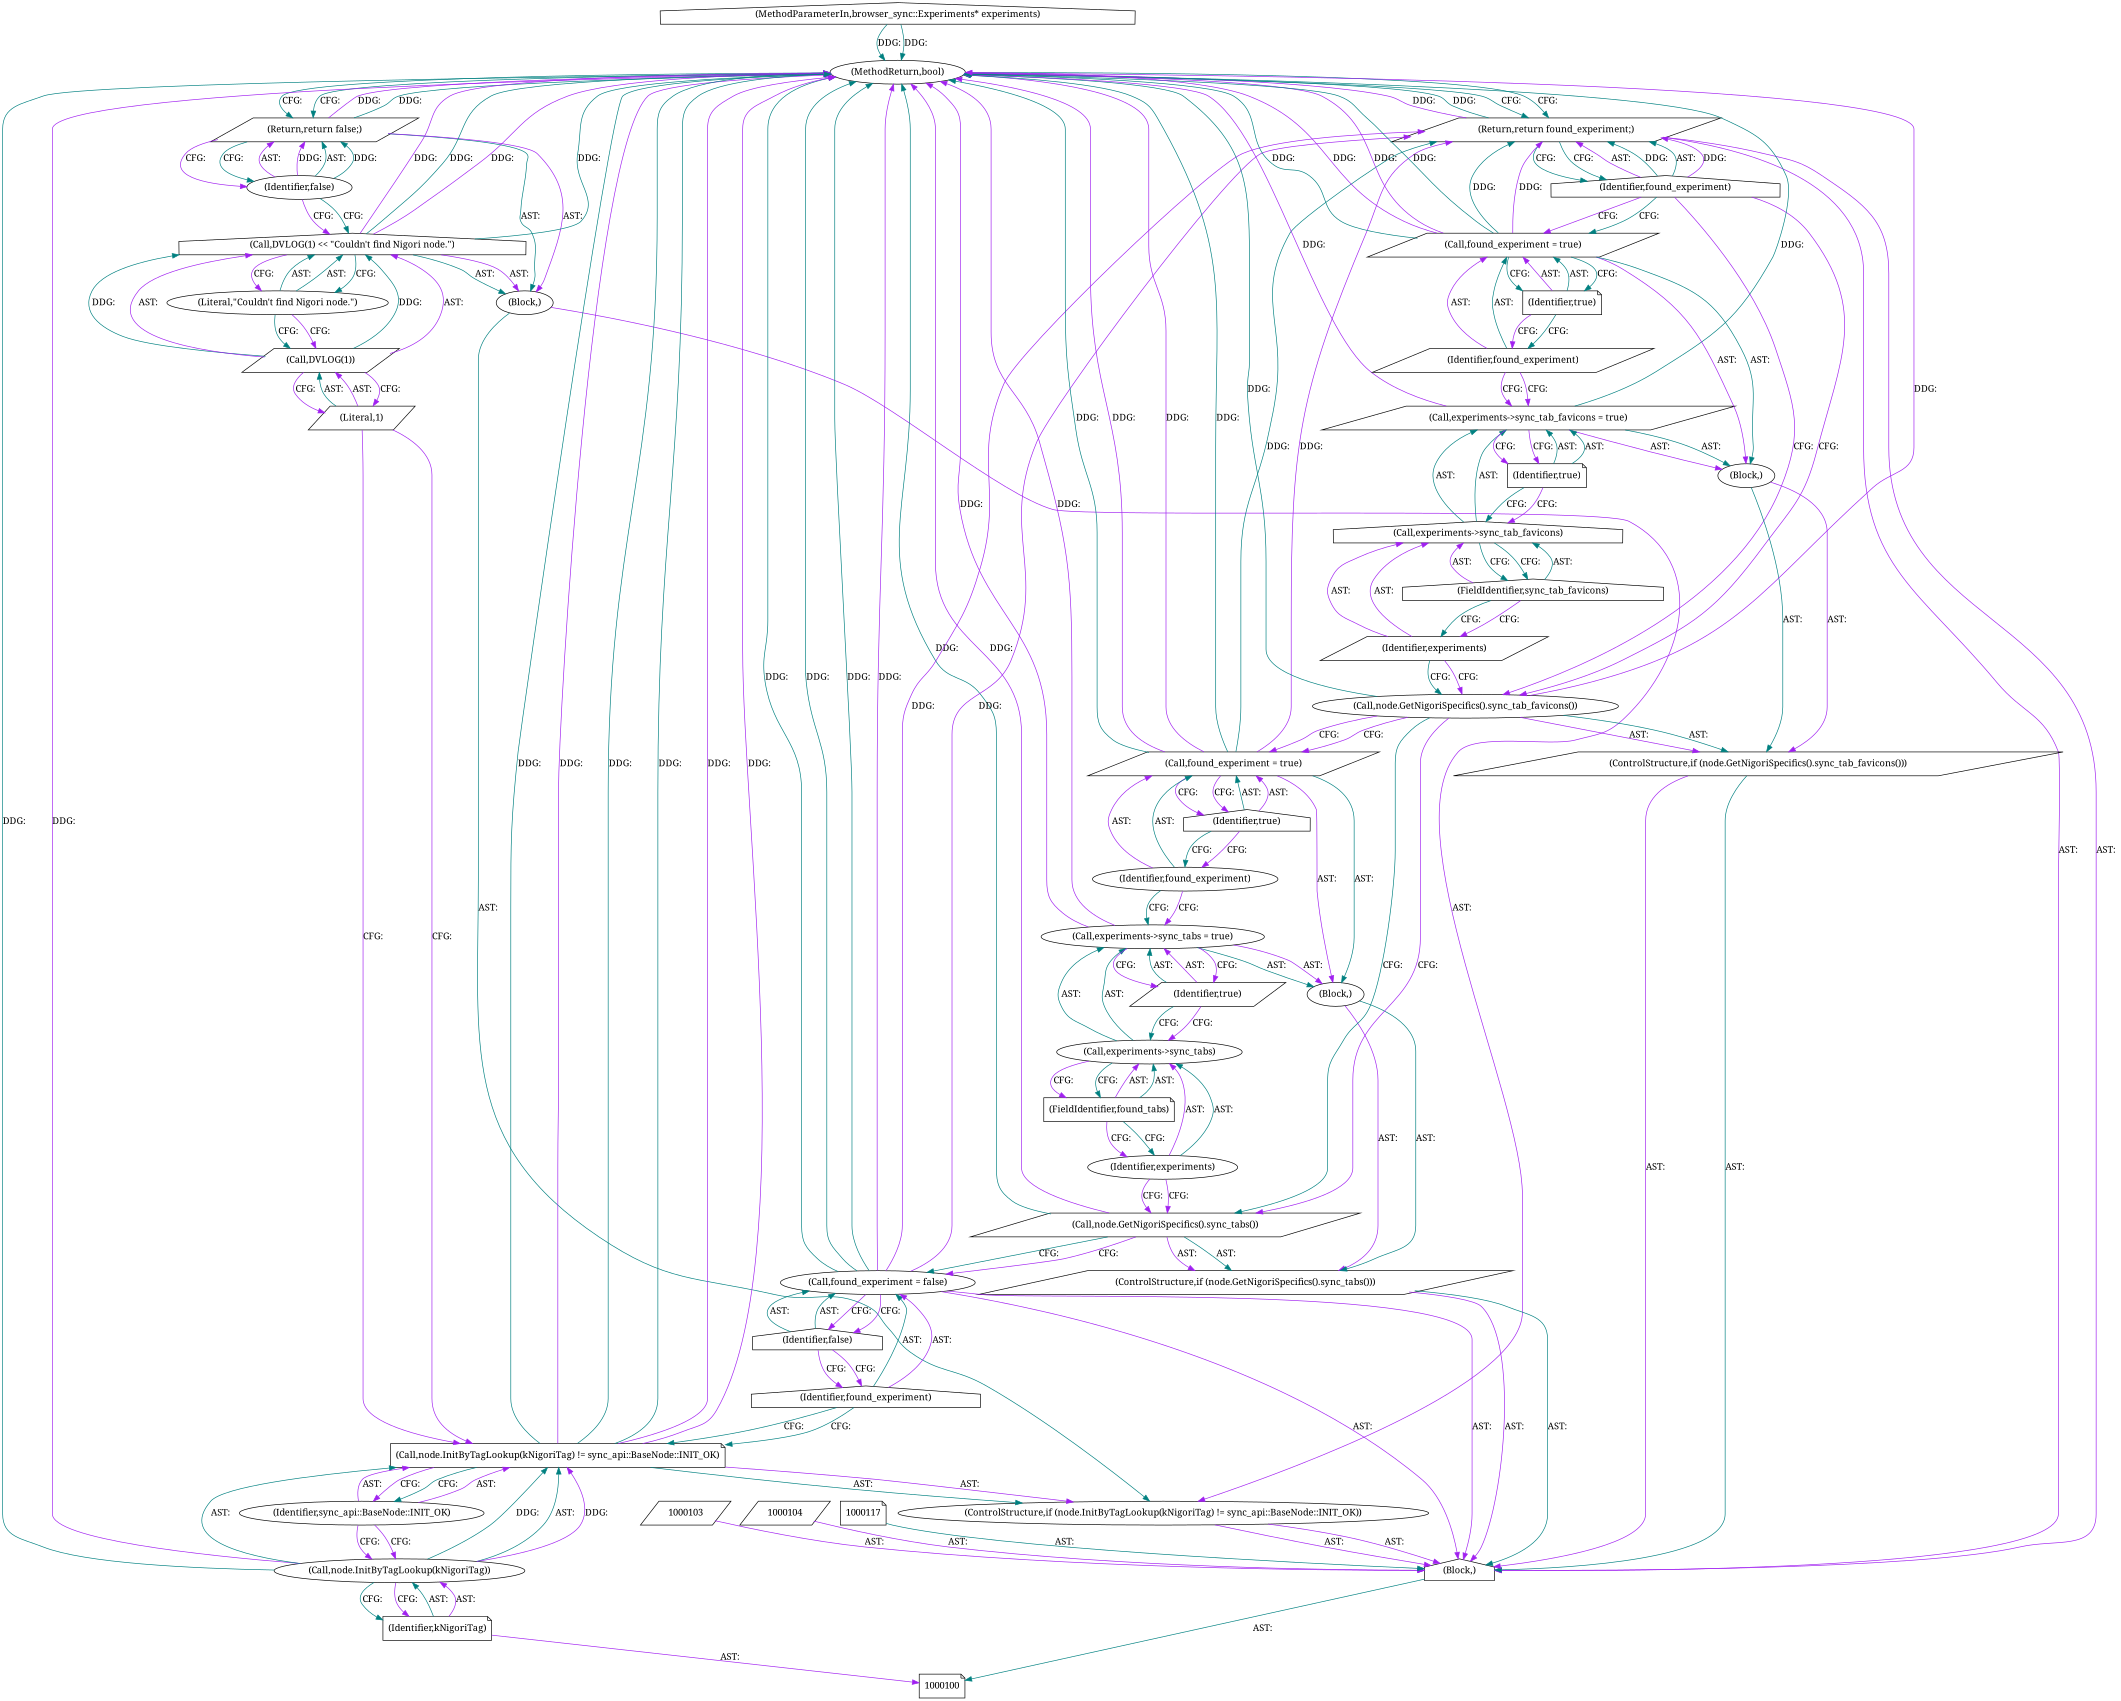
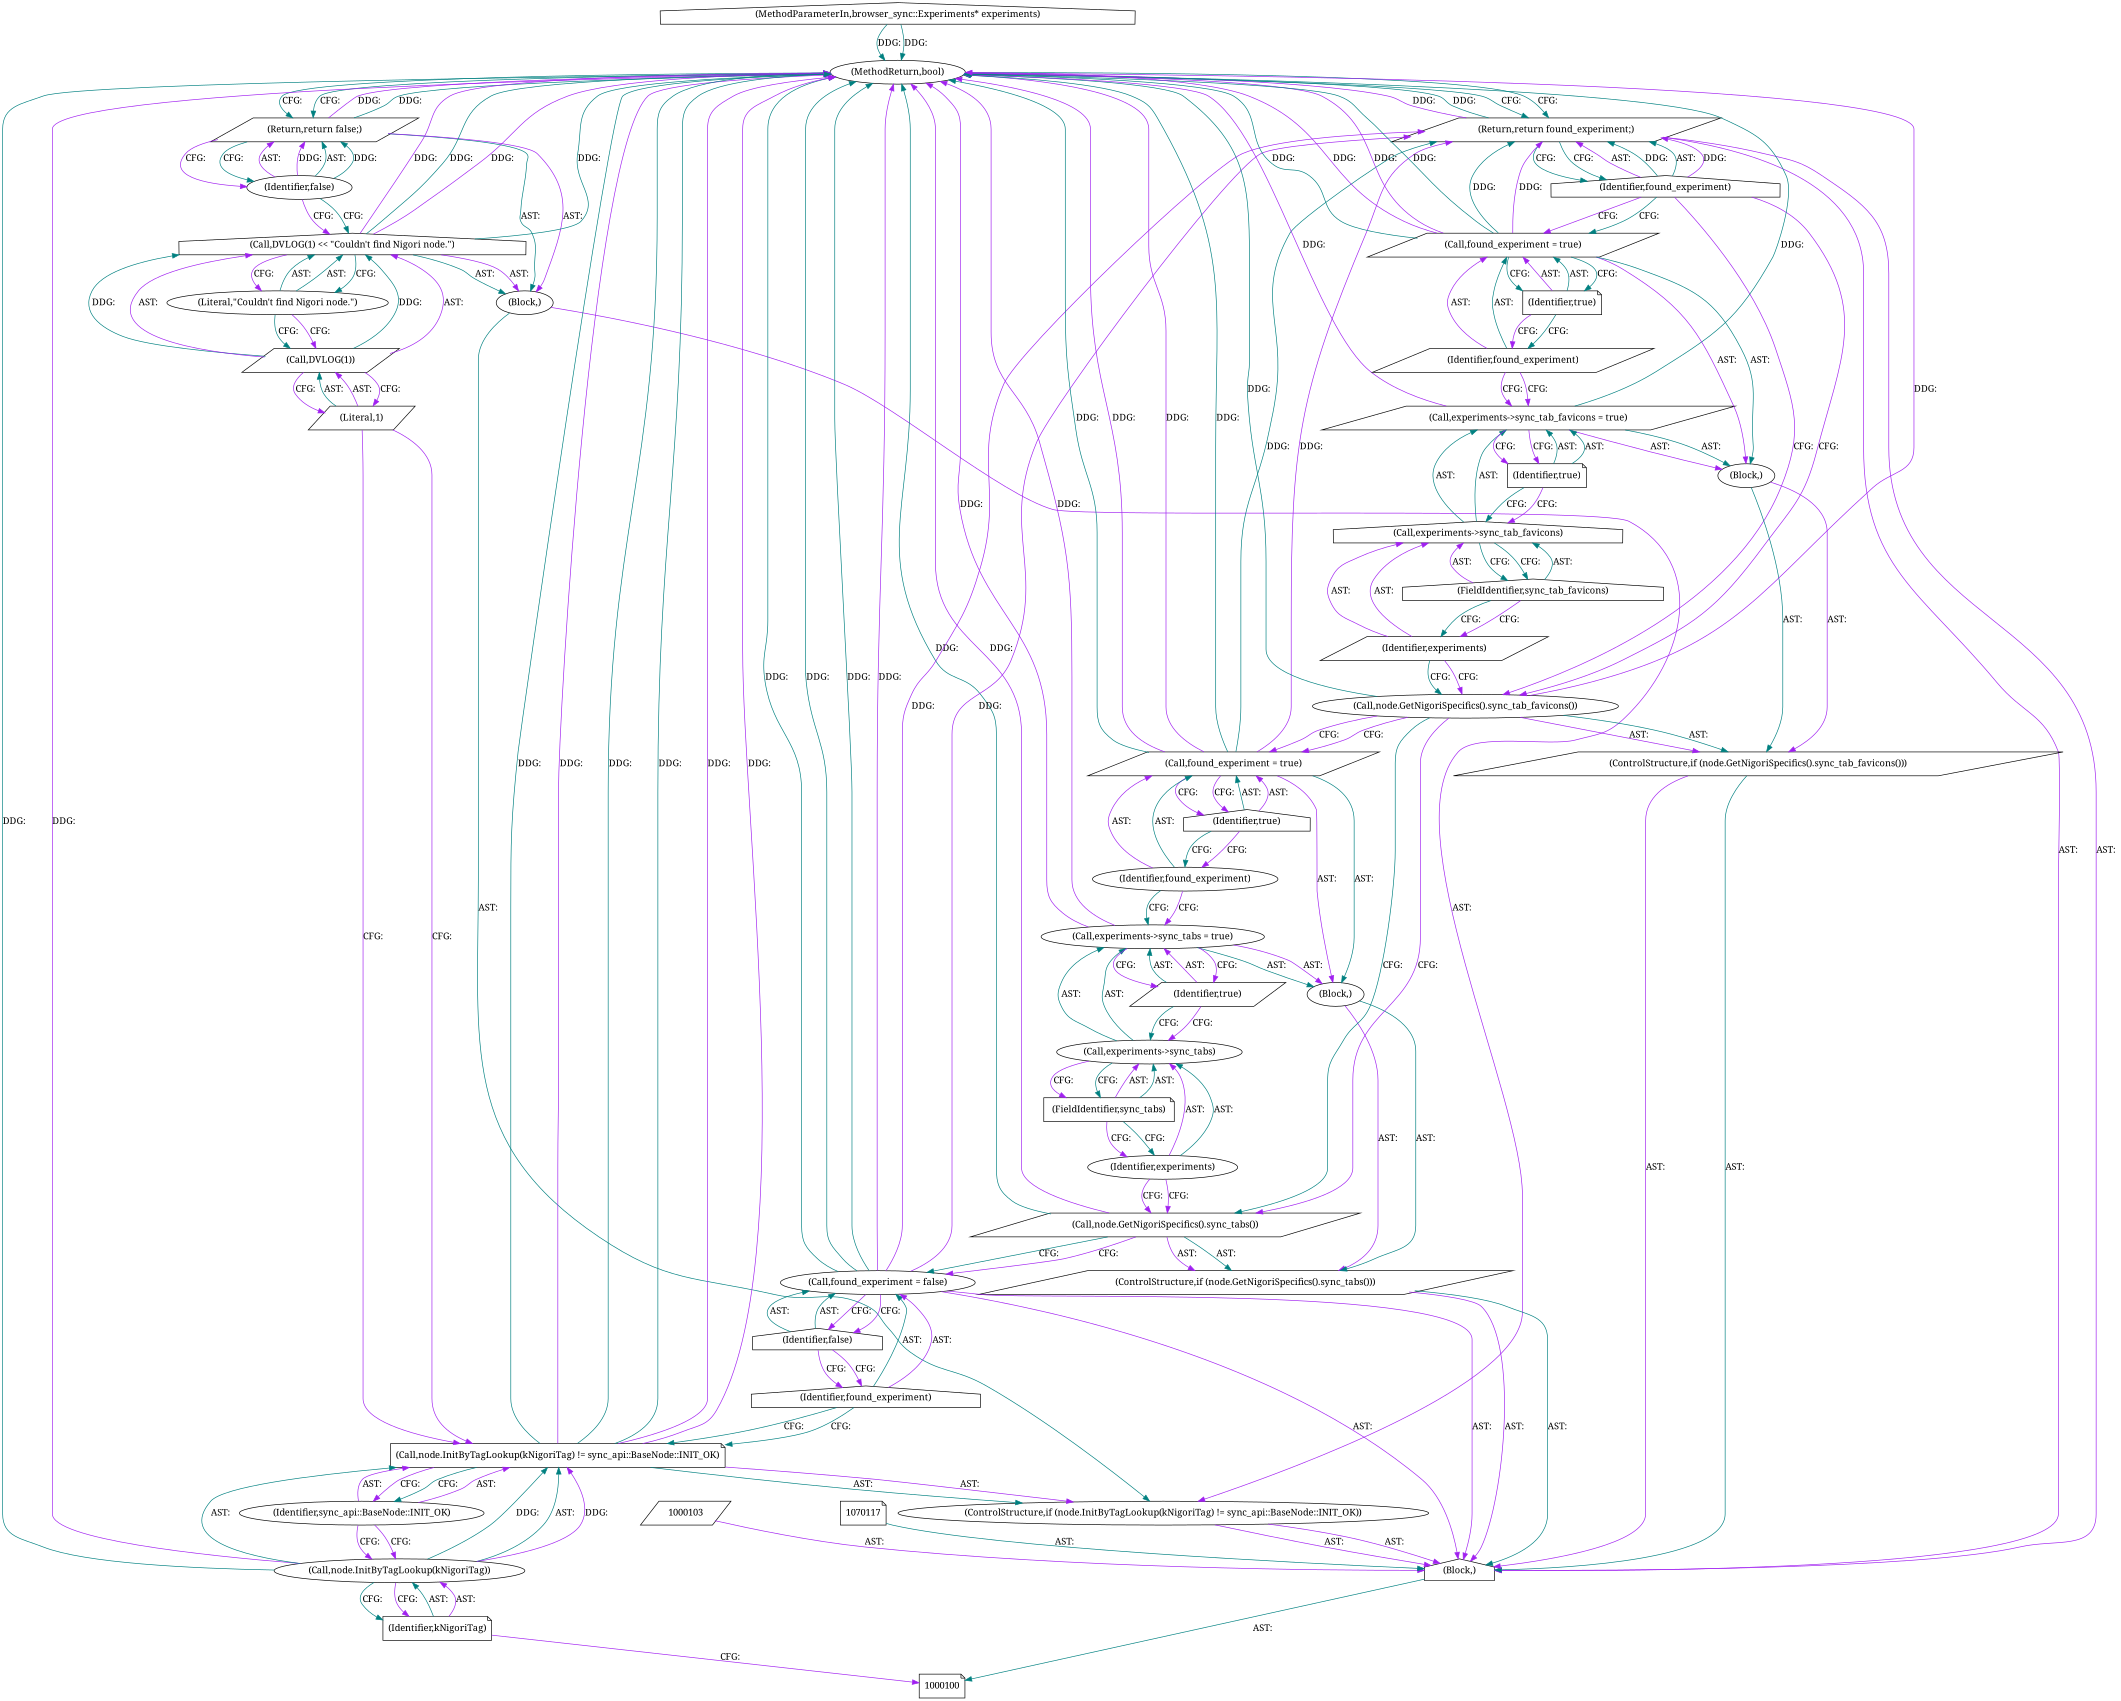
node "(FieldIdentifier,found_tabs)": label "(FieldIdentifier,found_tabs)" -> "(FieldIdentifier,sync_tabs)"
node "1000104": removed
node "1000117": label "1000117" -> "1070117"
edge "(Identifier,kNigoriTag)" -> "1000100": label "AST: " -> "CFG: "
